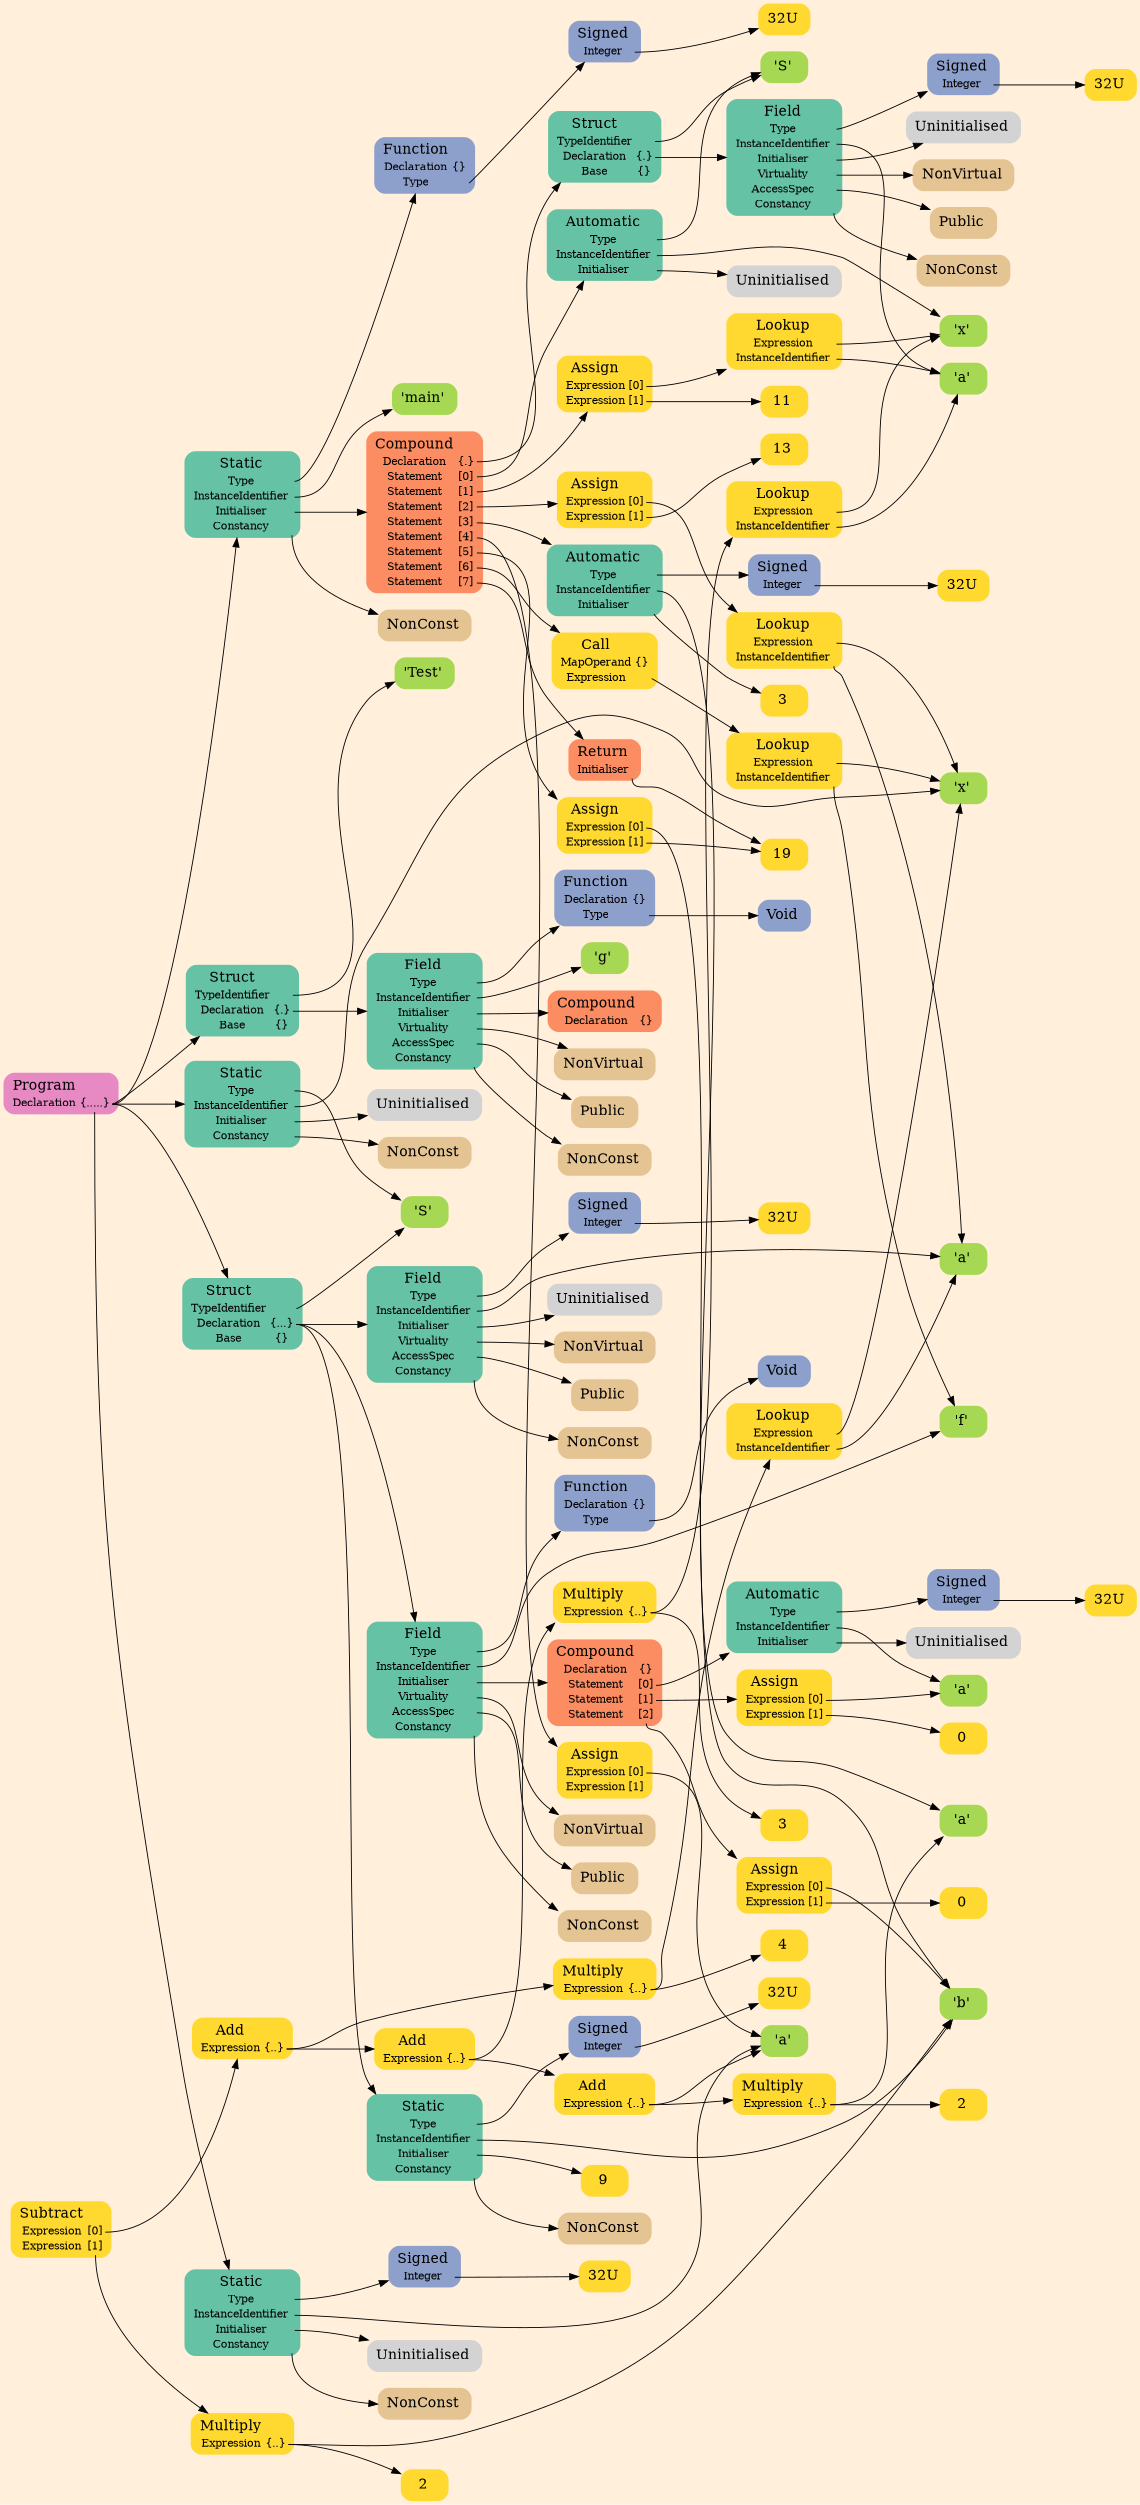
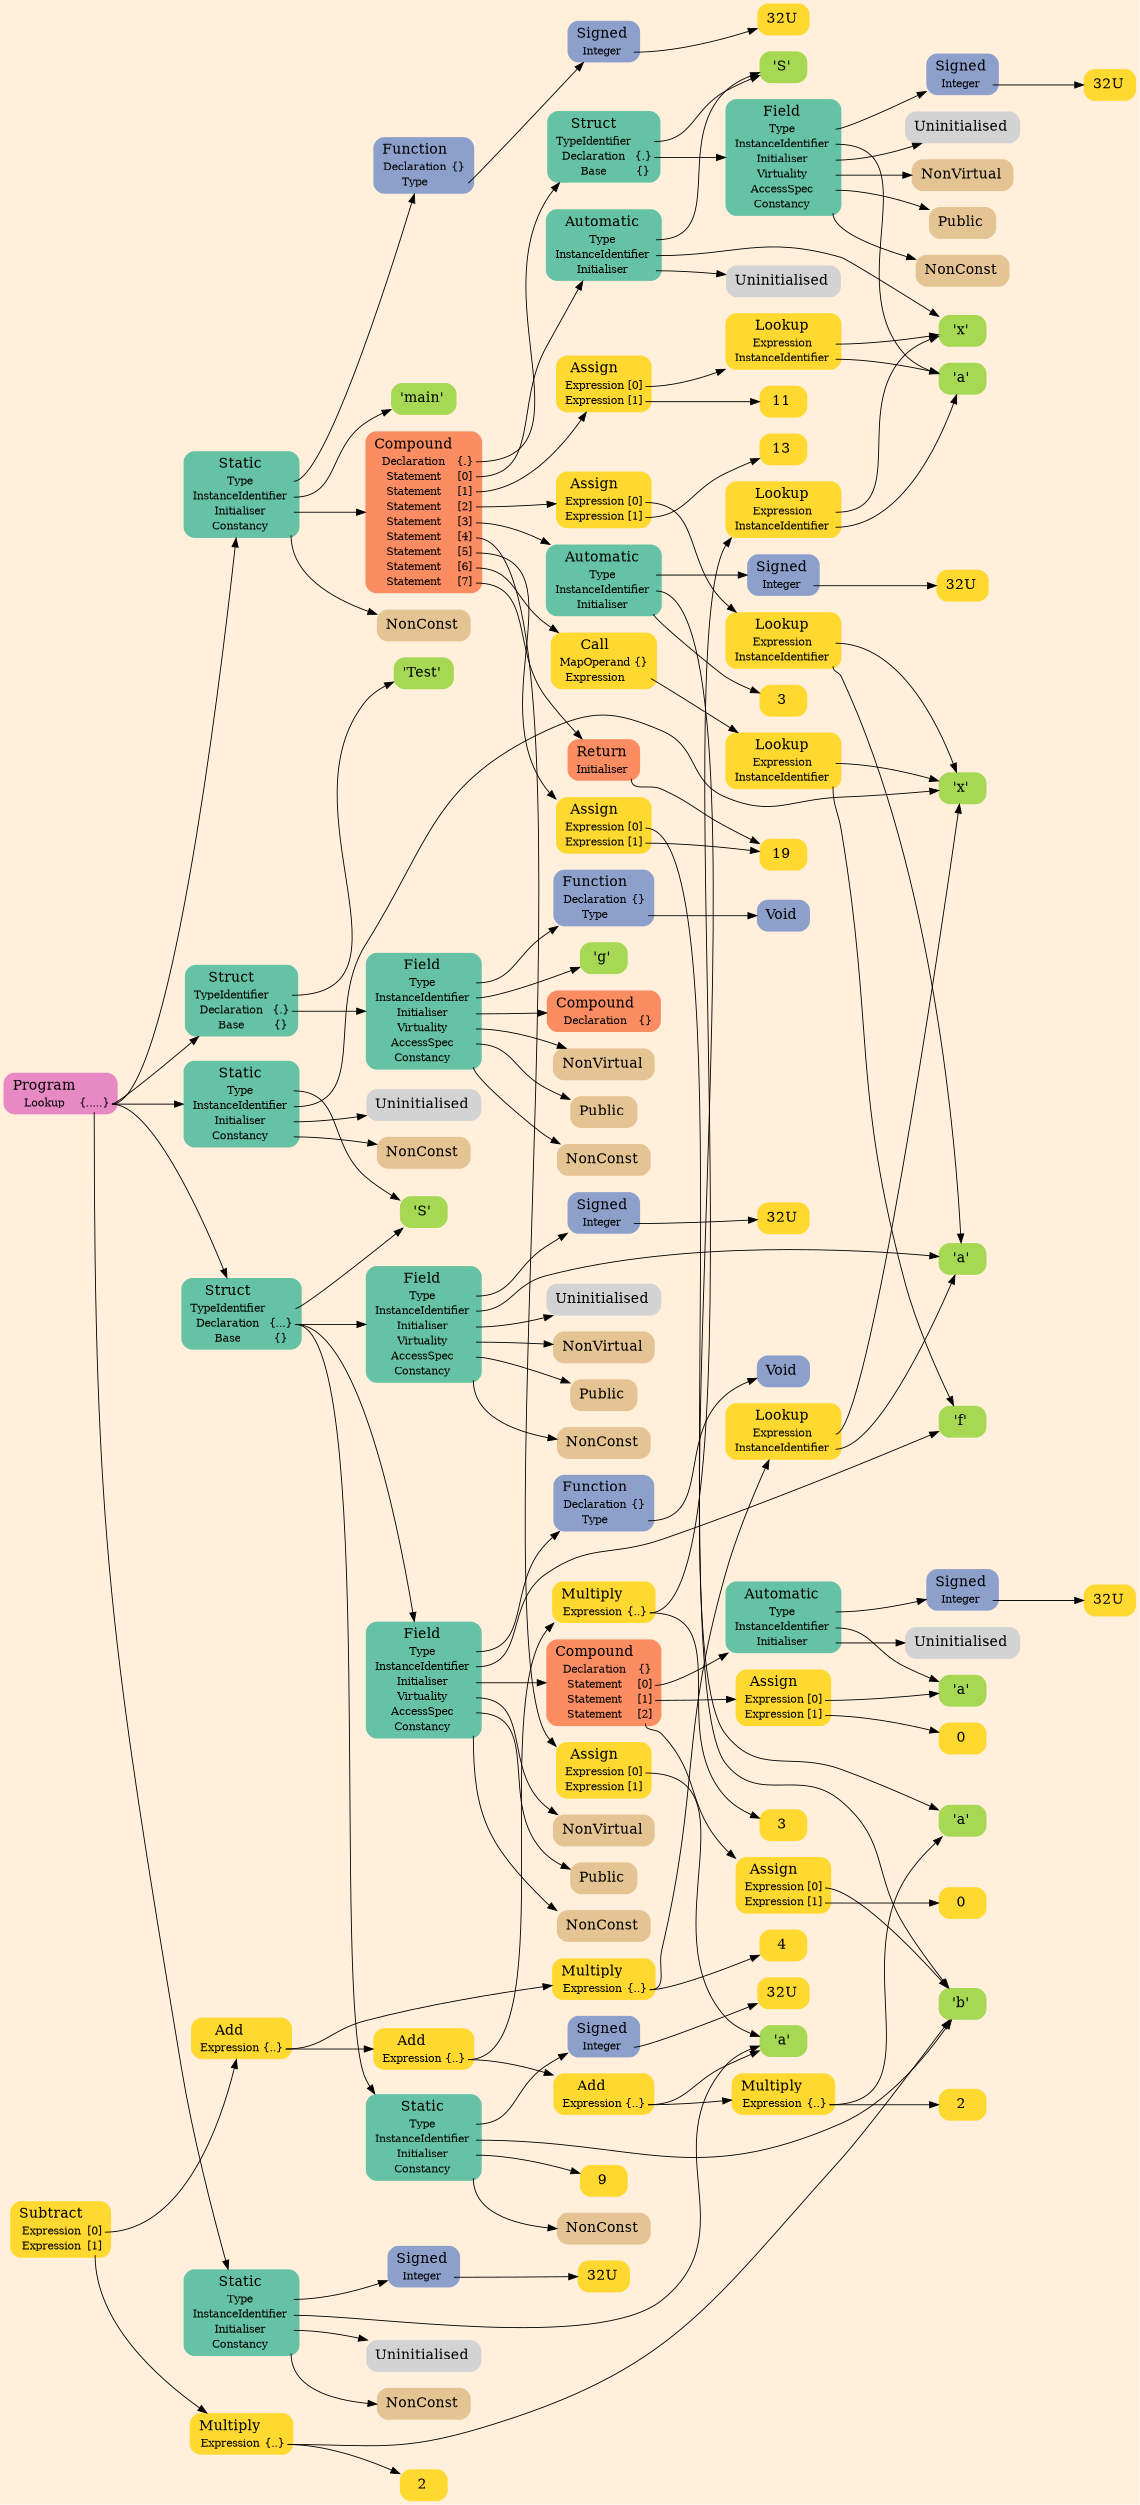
node "Program": text "Declaration" -> "Lookup"
